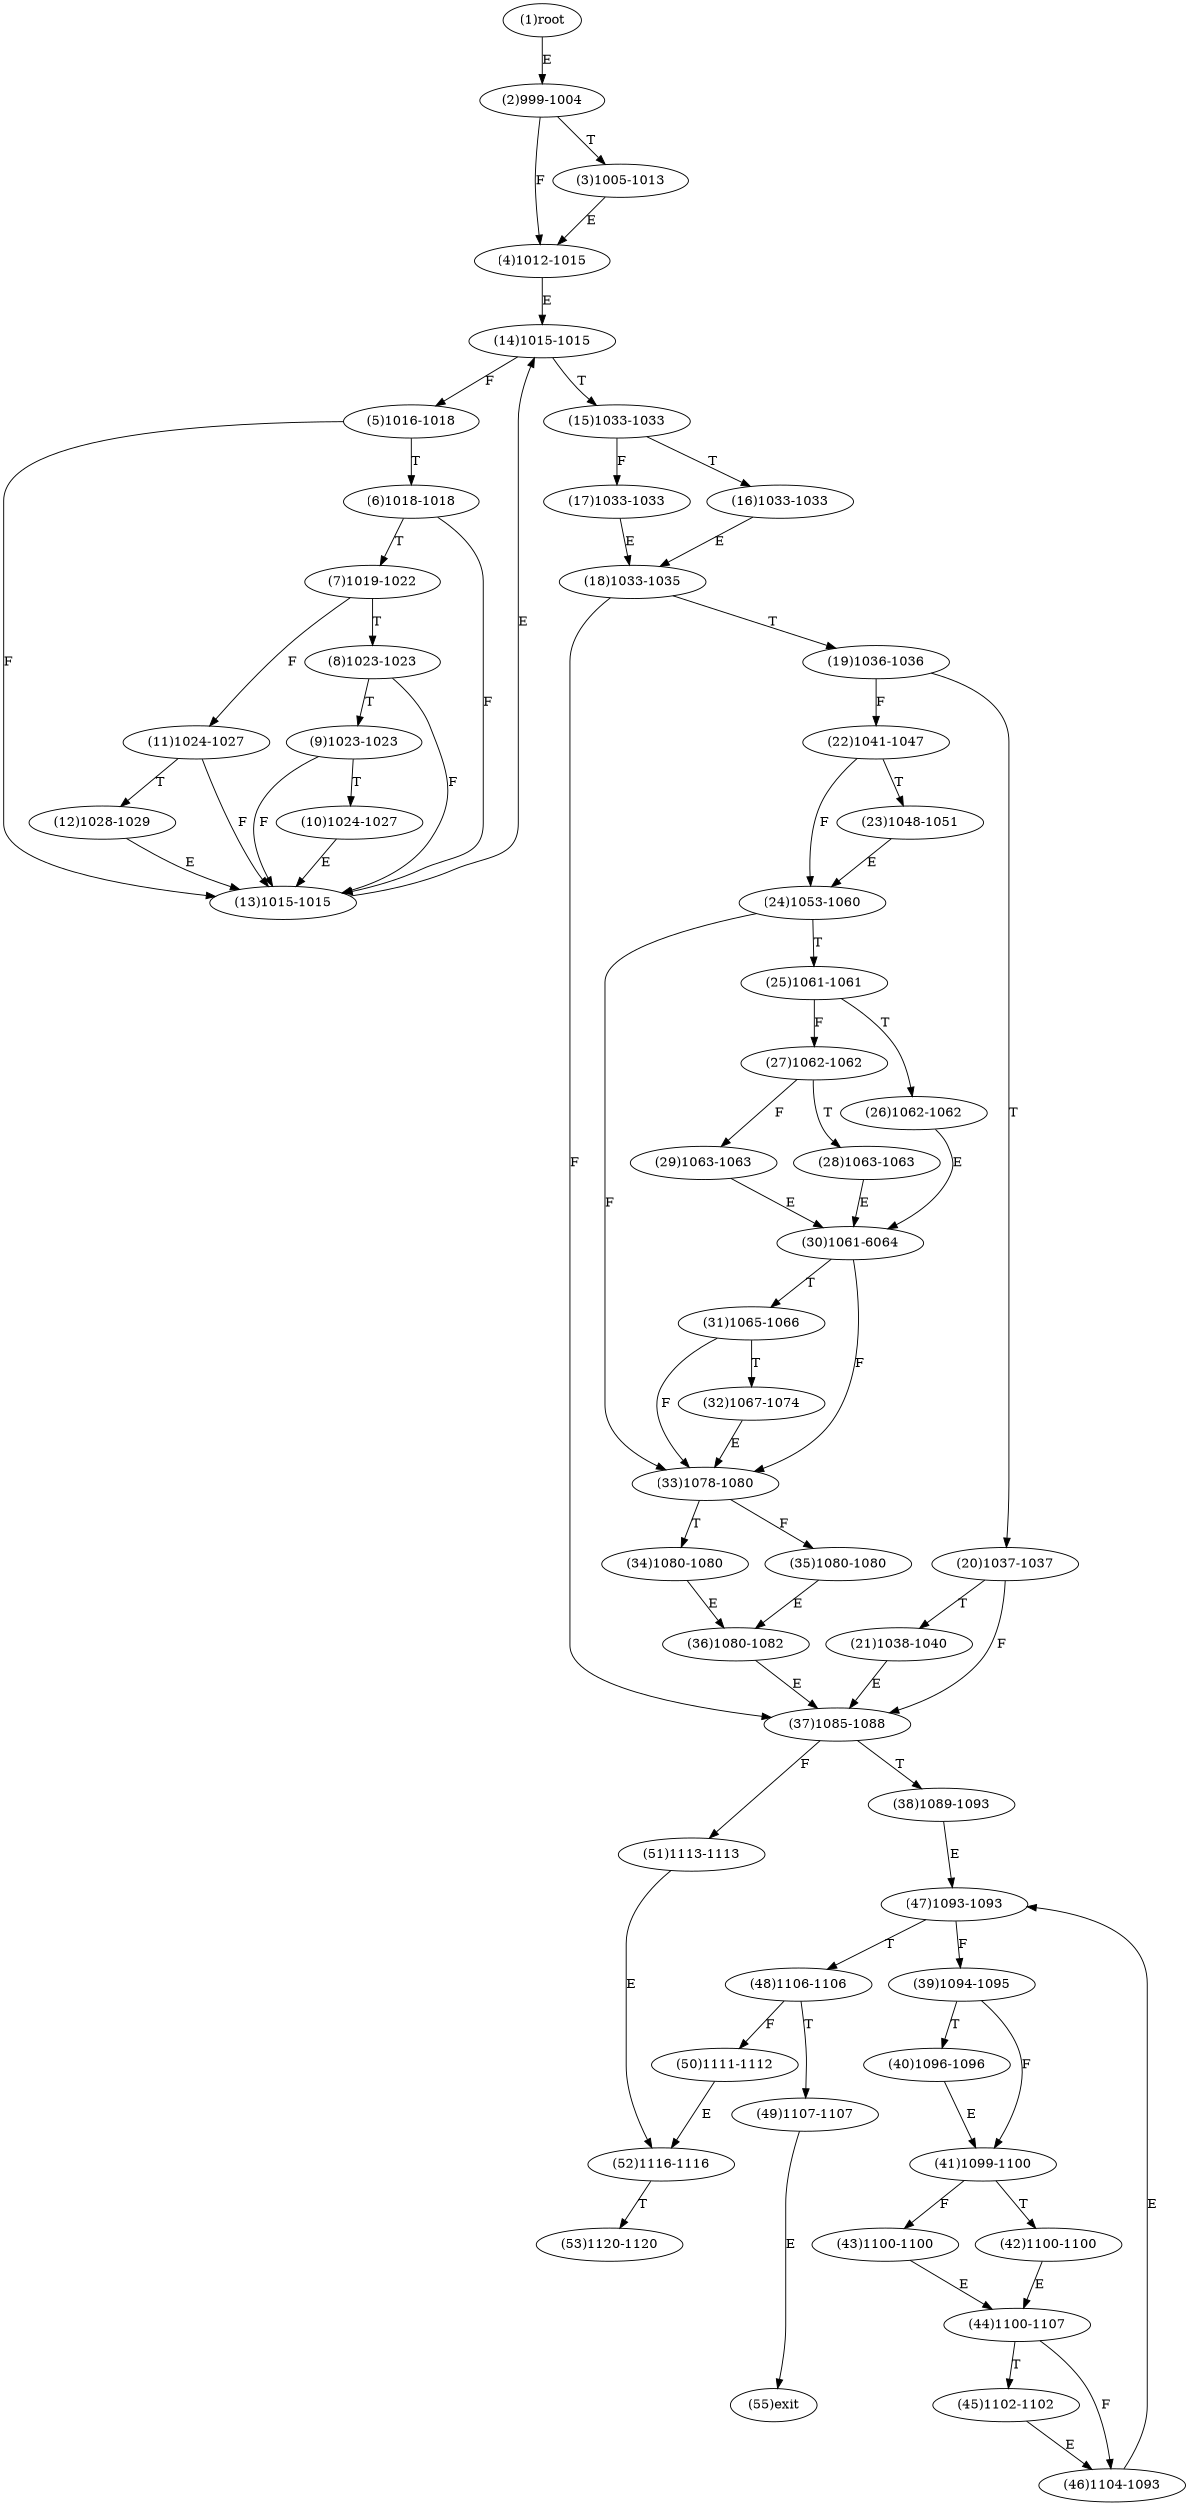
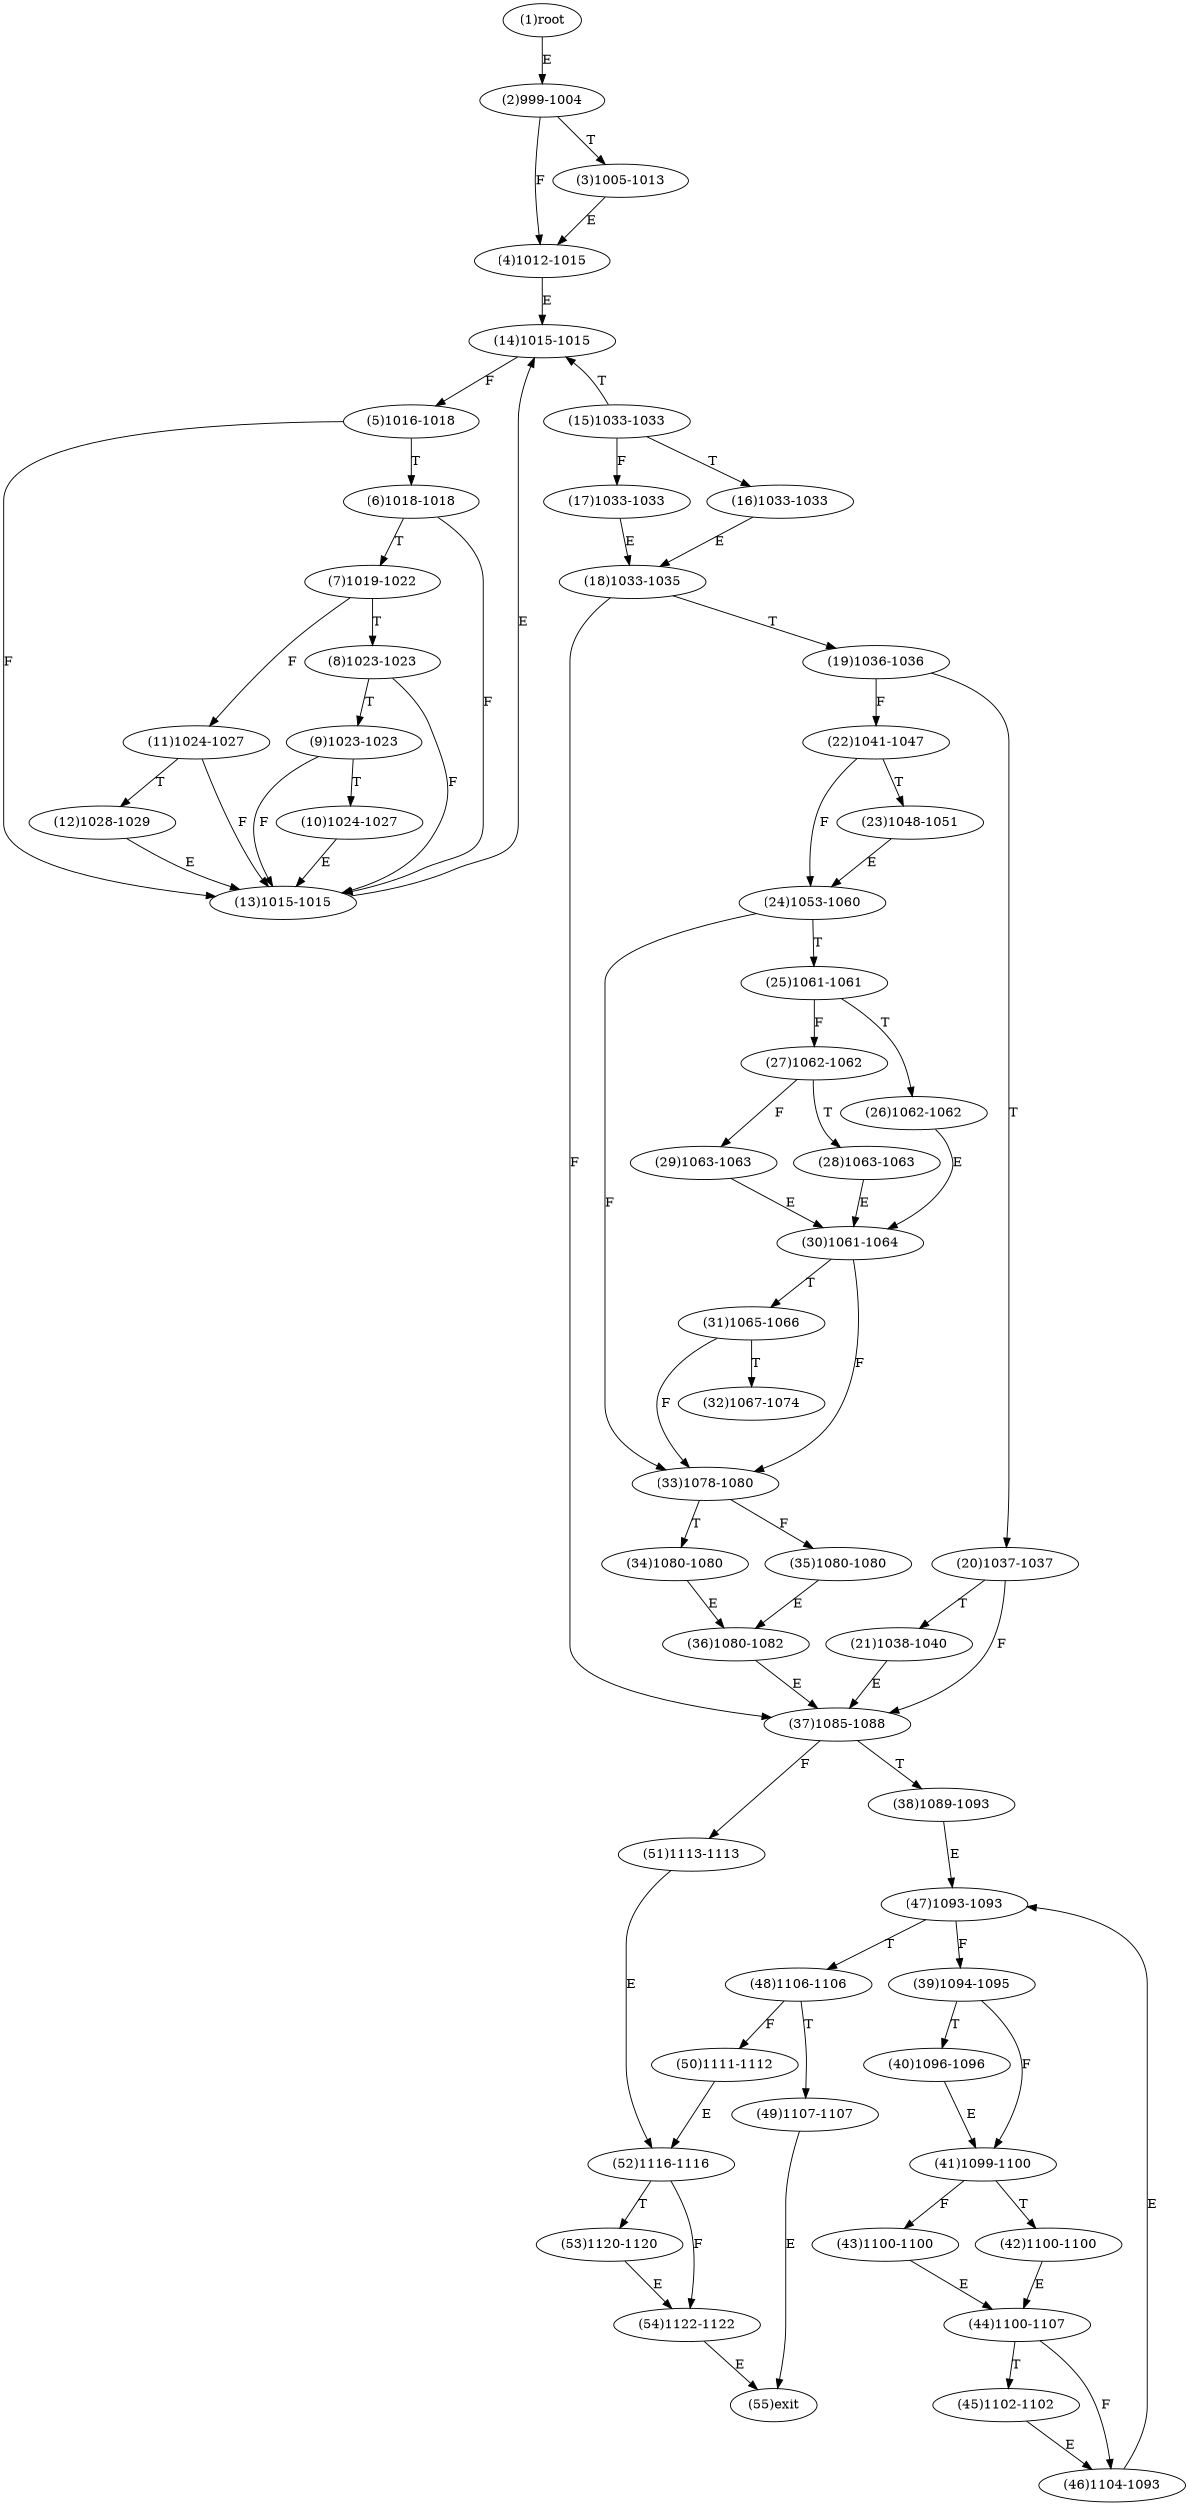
edge "(14)1015-1015" -> "(15)1033-1033": reversed
node "(30)1061-6064": label "(30)1061-6064" -> "(30)1061-1064"
edge "(32)1067-1074" -> "(33)1078-1080": removed, label "E"
node "(54)1122-1122": added
